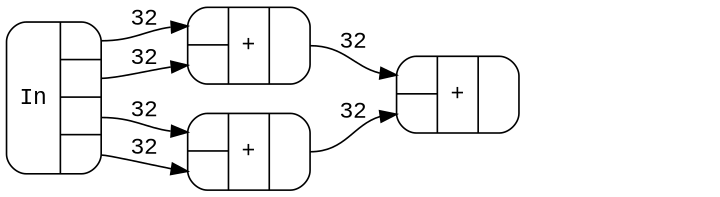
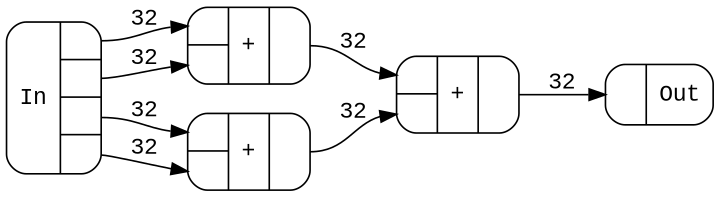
node "Out": added
